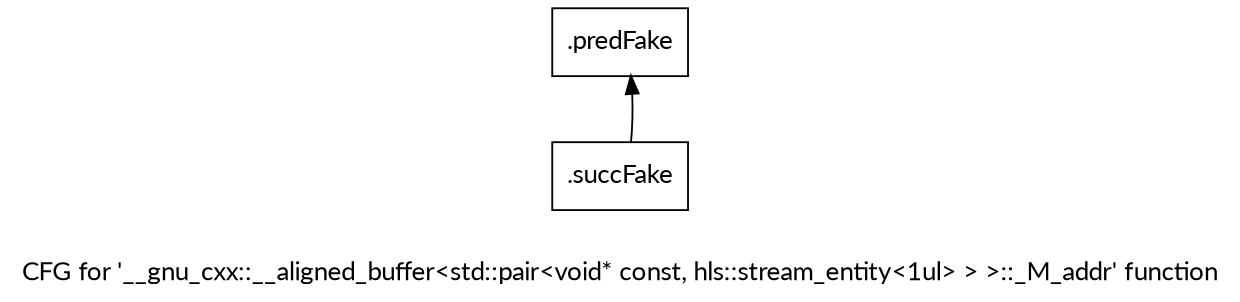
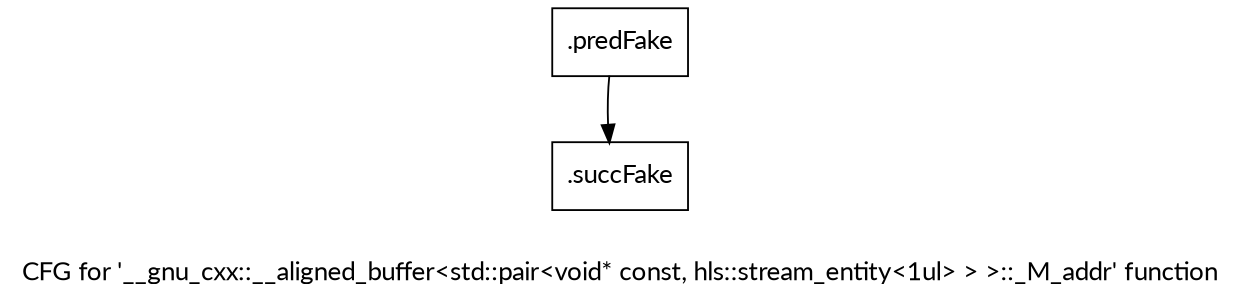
edge ".succFake" -> ".predFake": reversed
